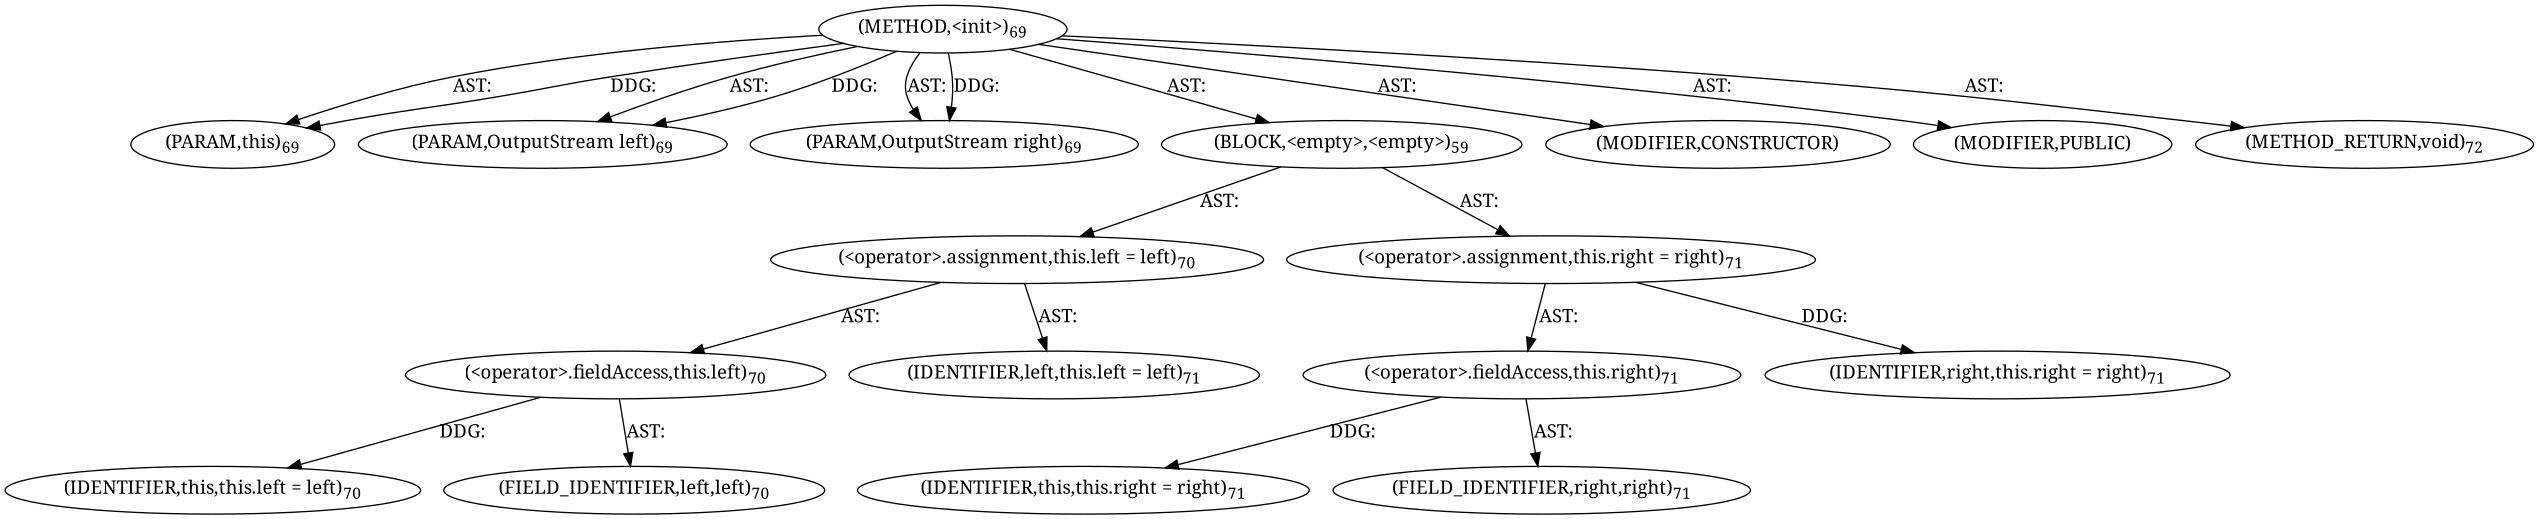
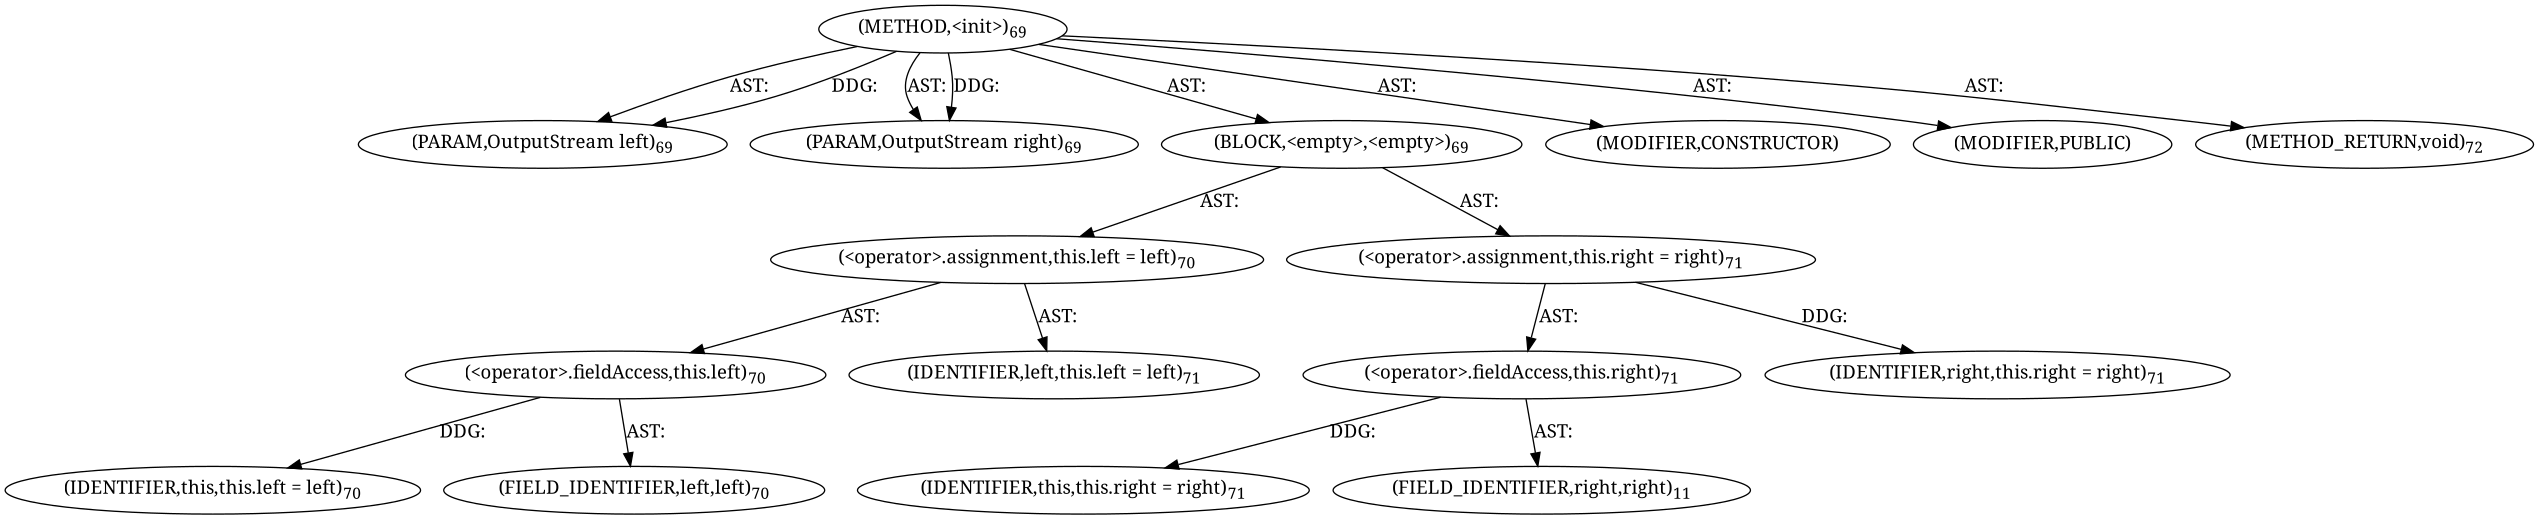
node "(BLOCK,<empty>,<empty>)": text "59" -> "69"
node "(PARAM,this)": removed
node "(FIELD_IDENTIFIER,right,right)": text "71" -> "11"
